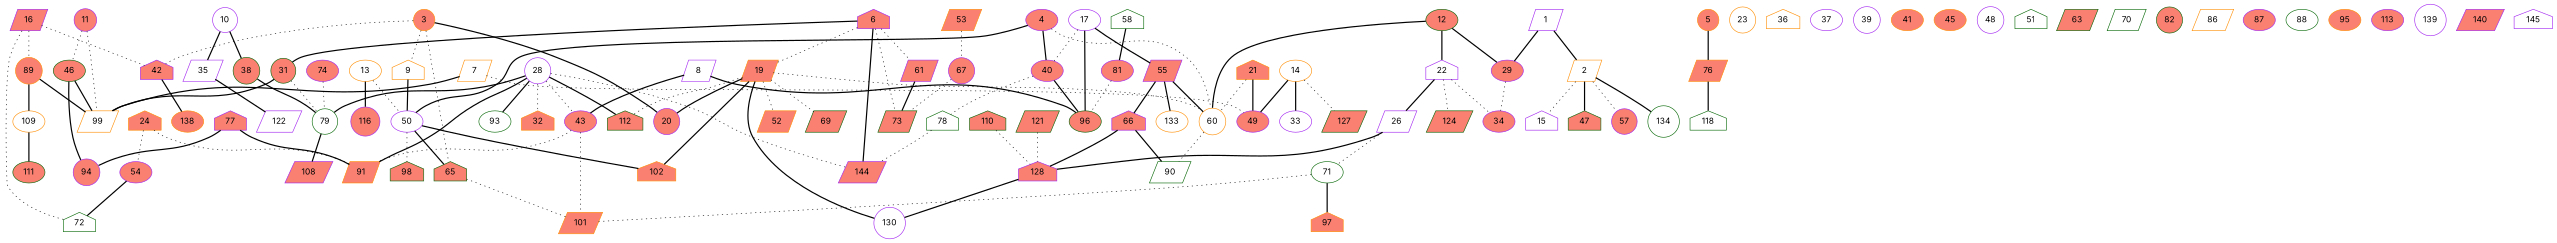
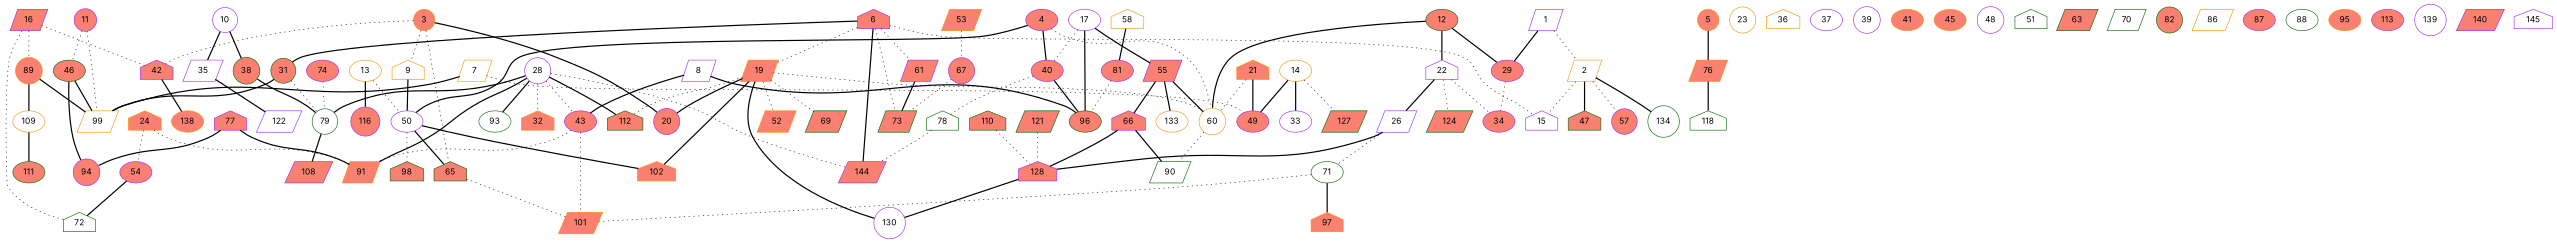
node "58": color darkgreen -> darkorange
edge "6" -- "15": added
edge "1" -- "2": style bold -> dotted
